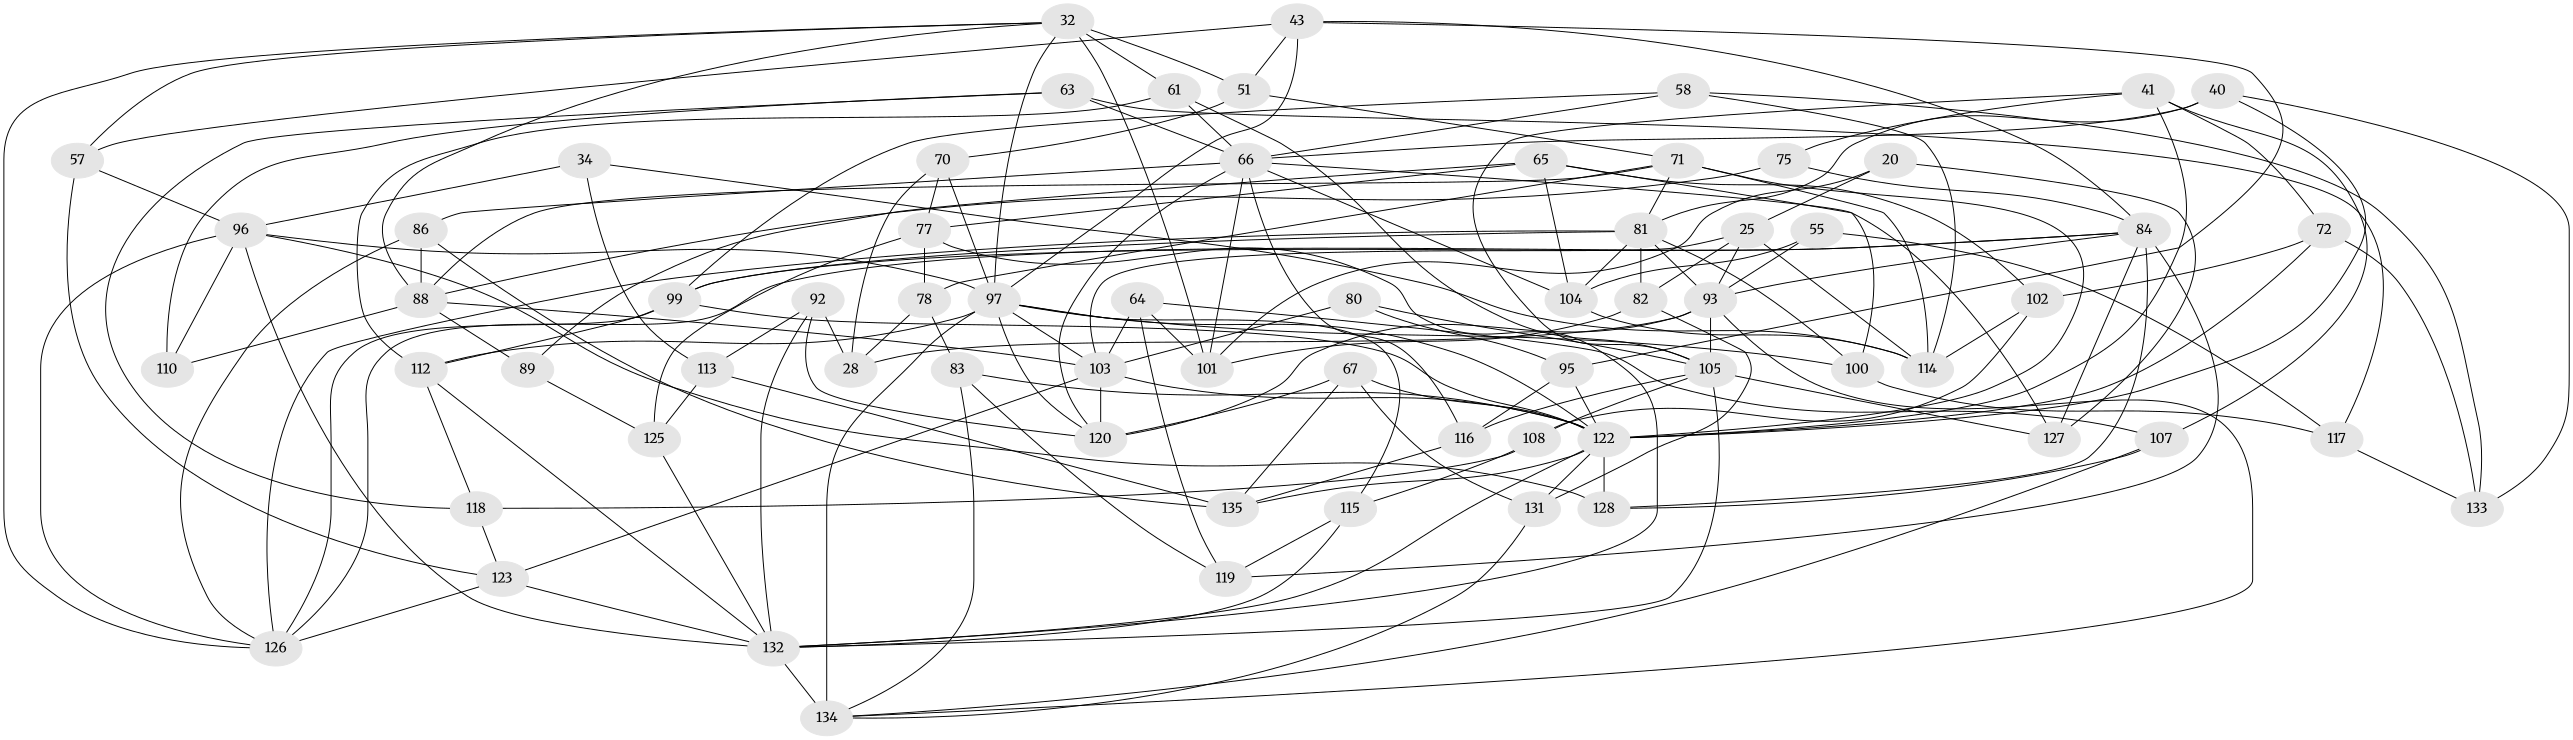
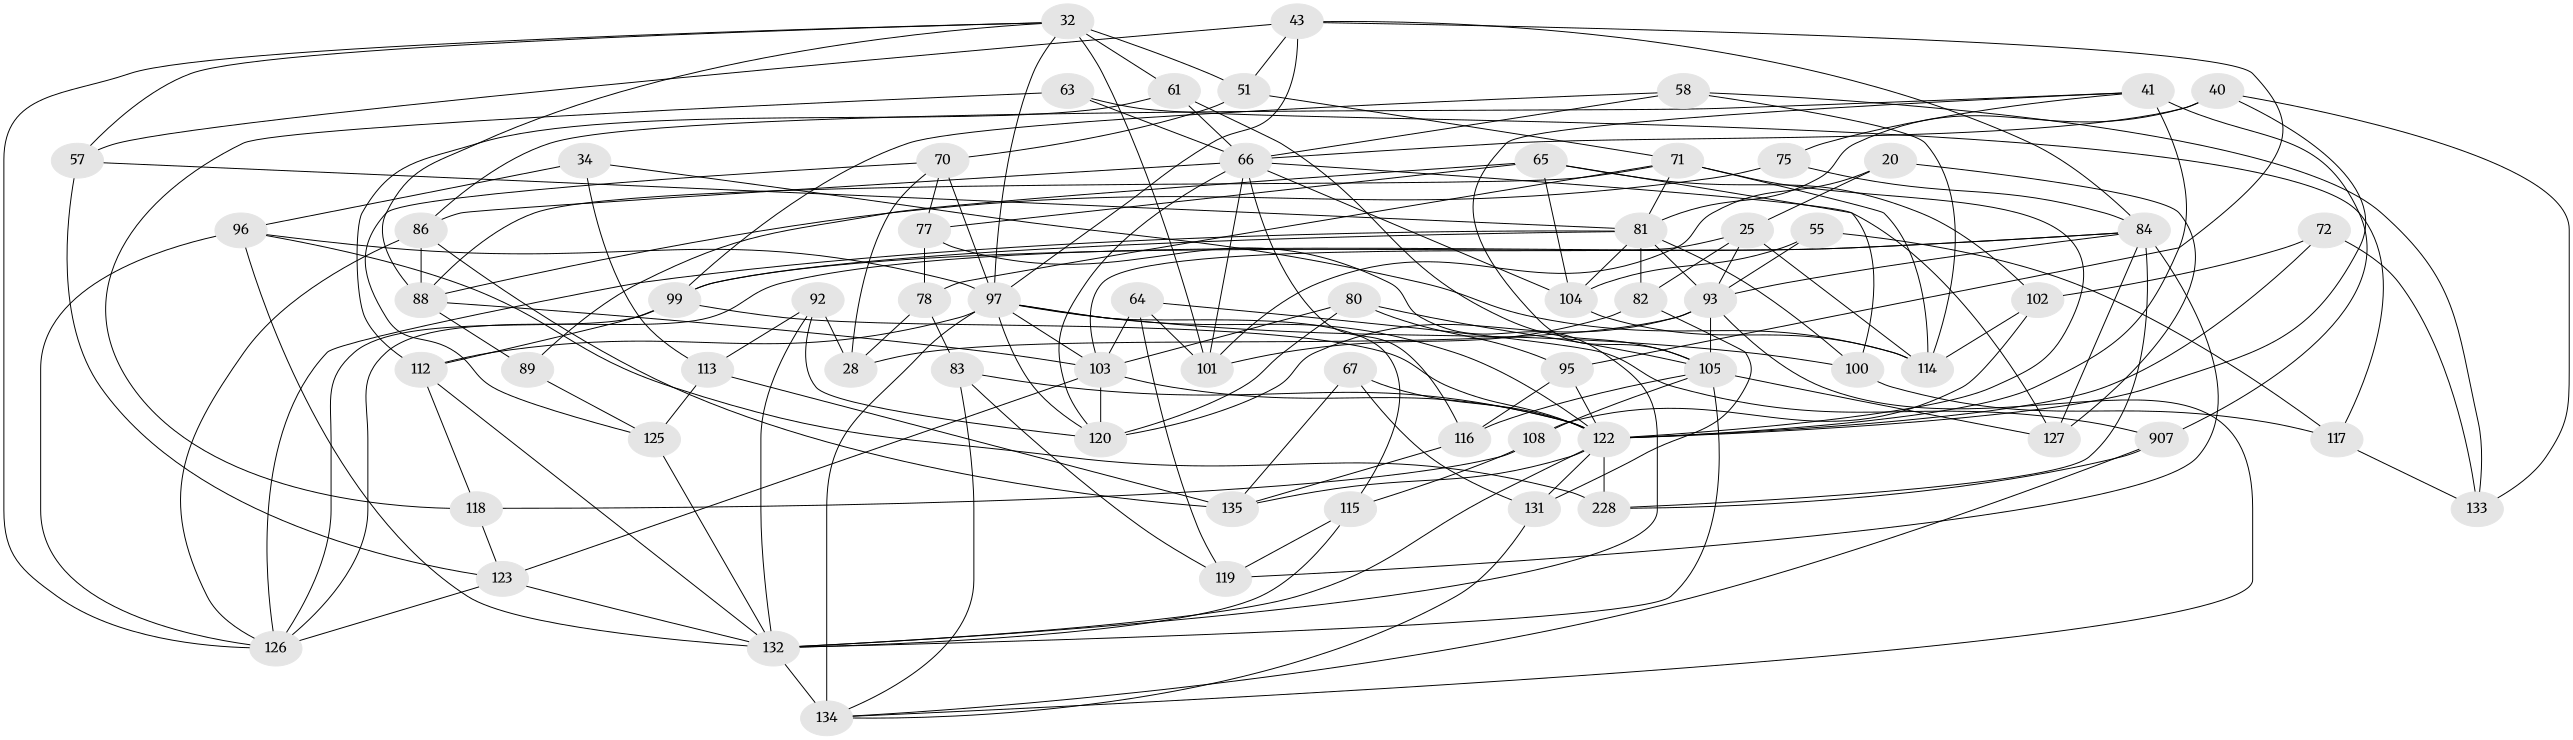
edge "41" -- "72": now "41" -- "86"
edge "57" -- "96": now "57" -- "81"
edge "77" -- "125": now "70" -- "125"
node "110": removed
edge "67" -- "120": now "80" -- "120"
node "107": label "107" -> "907"
node "128": label "128" -> "228"
